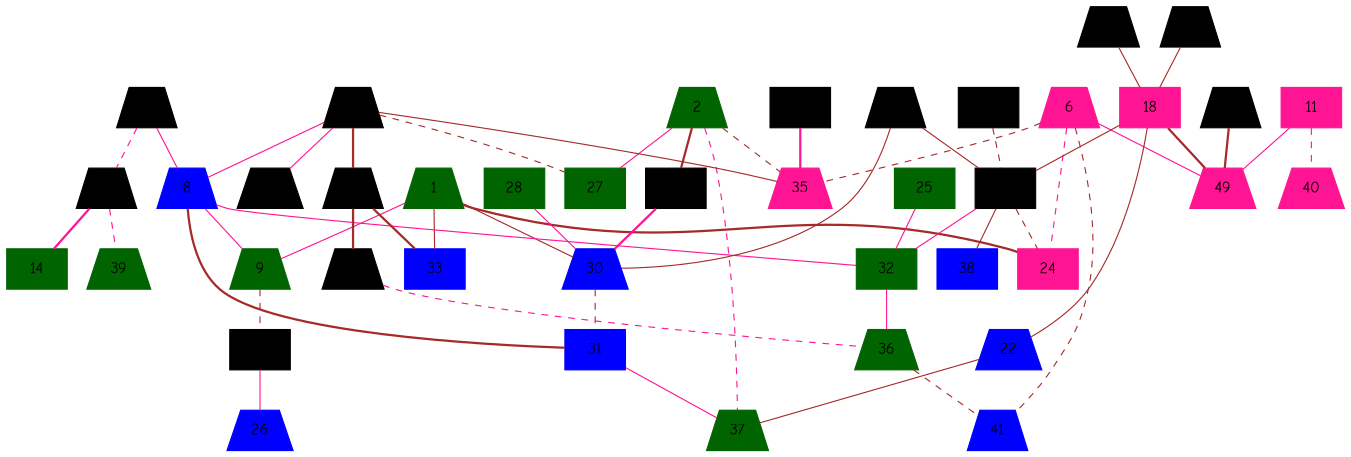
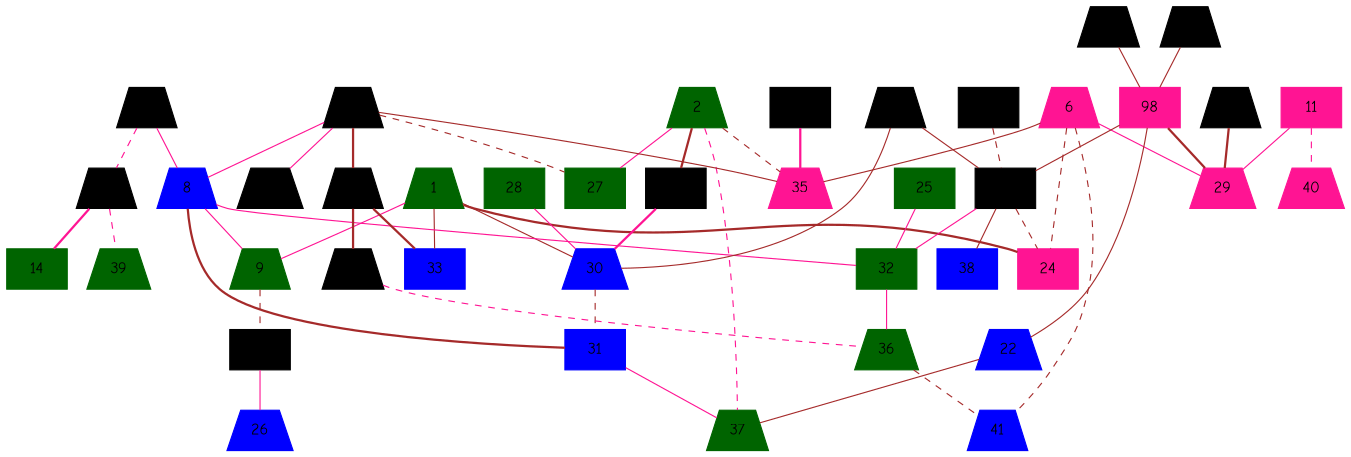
node "18": label "18" -> "98"
edge "6" -- "35": style dashed -> solid
edge "6" -- "24": color deeppink -> brown
node "49": label "49" -> "29"
